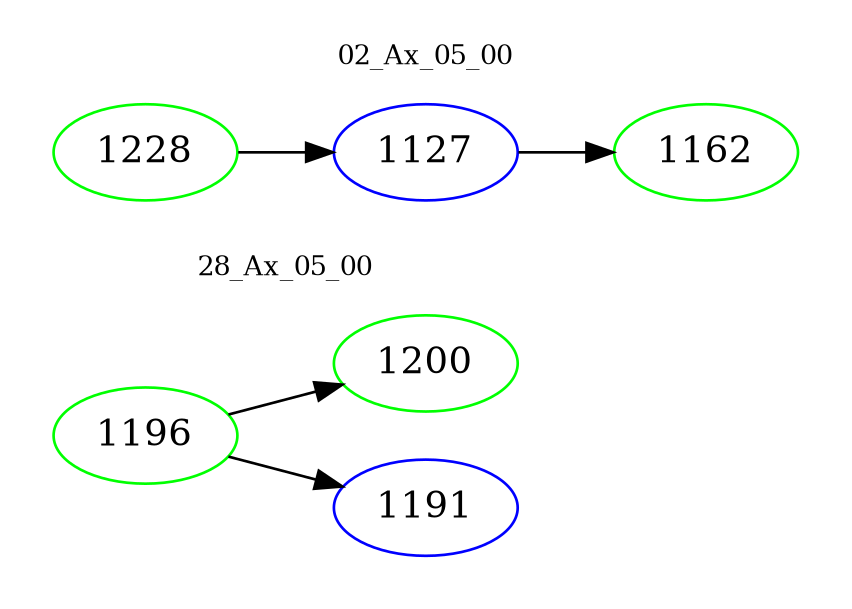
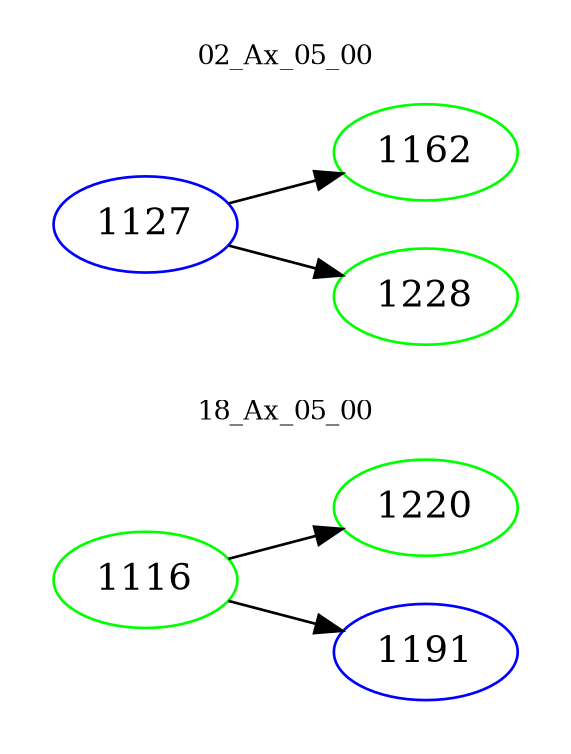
edge "1228" -> "1127": reversed
cluster "28_Ax_05_00": label "28_Ax_05_00" -> "18_Ax_05_00"
node "1200": label "1200" -> "1220"
node "1196": label "1196" -> "1116"
